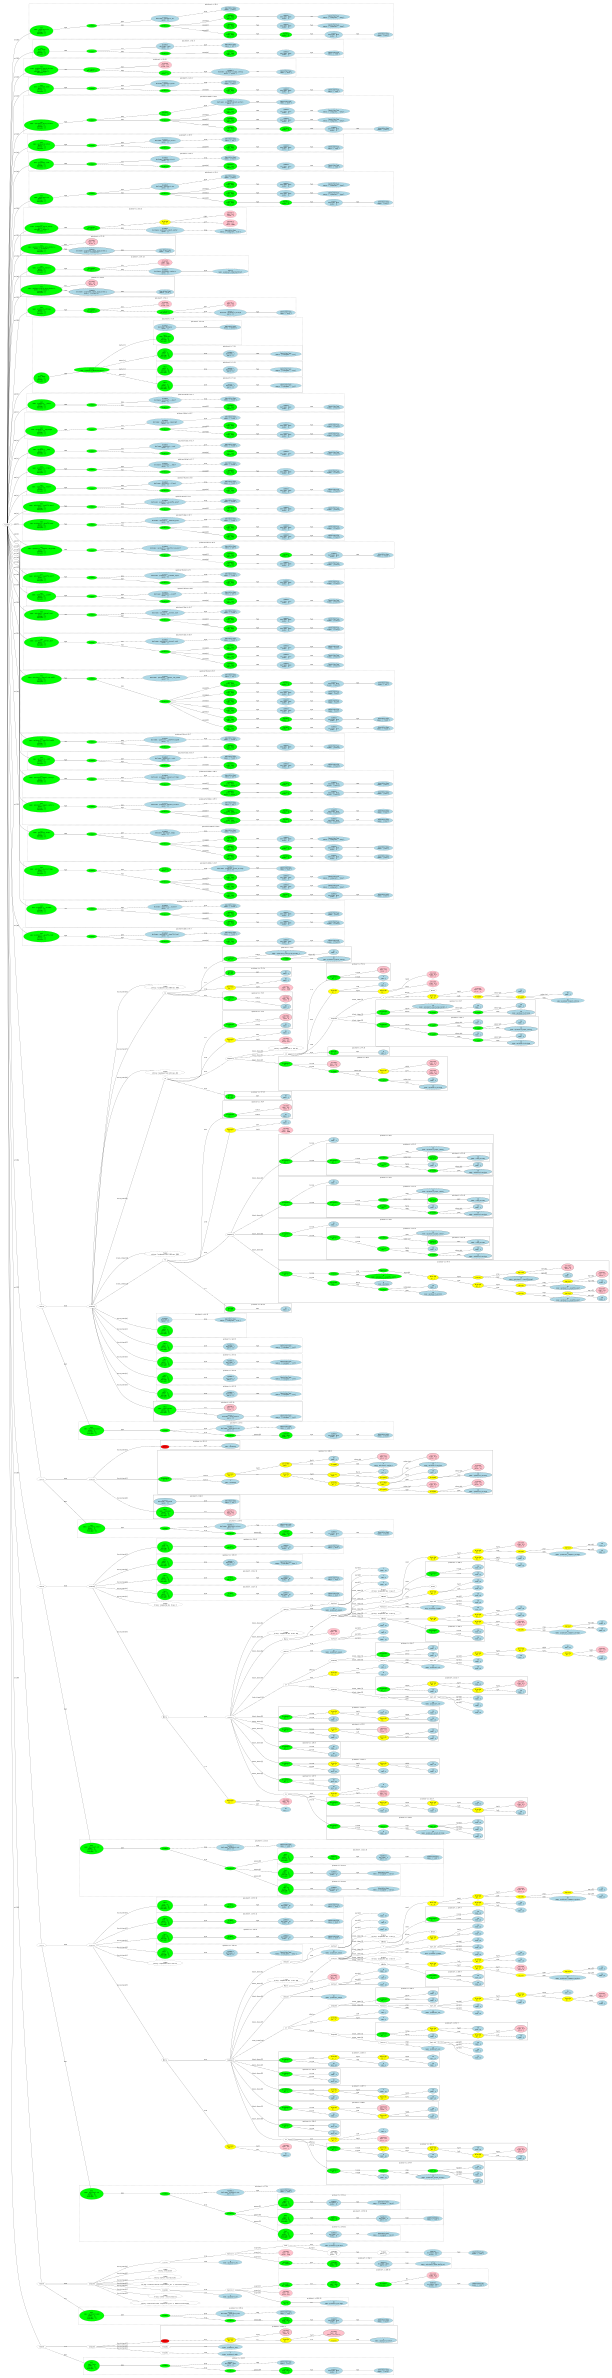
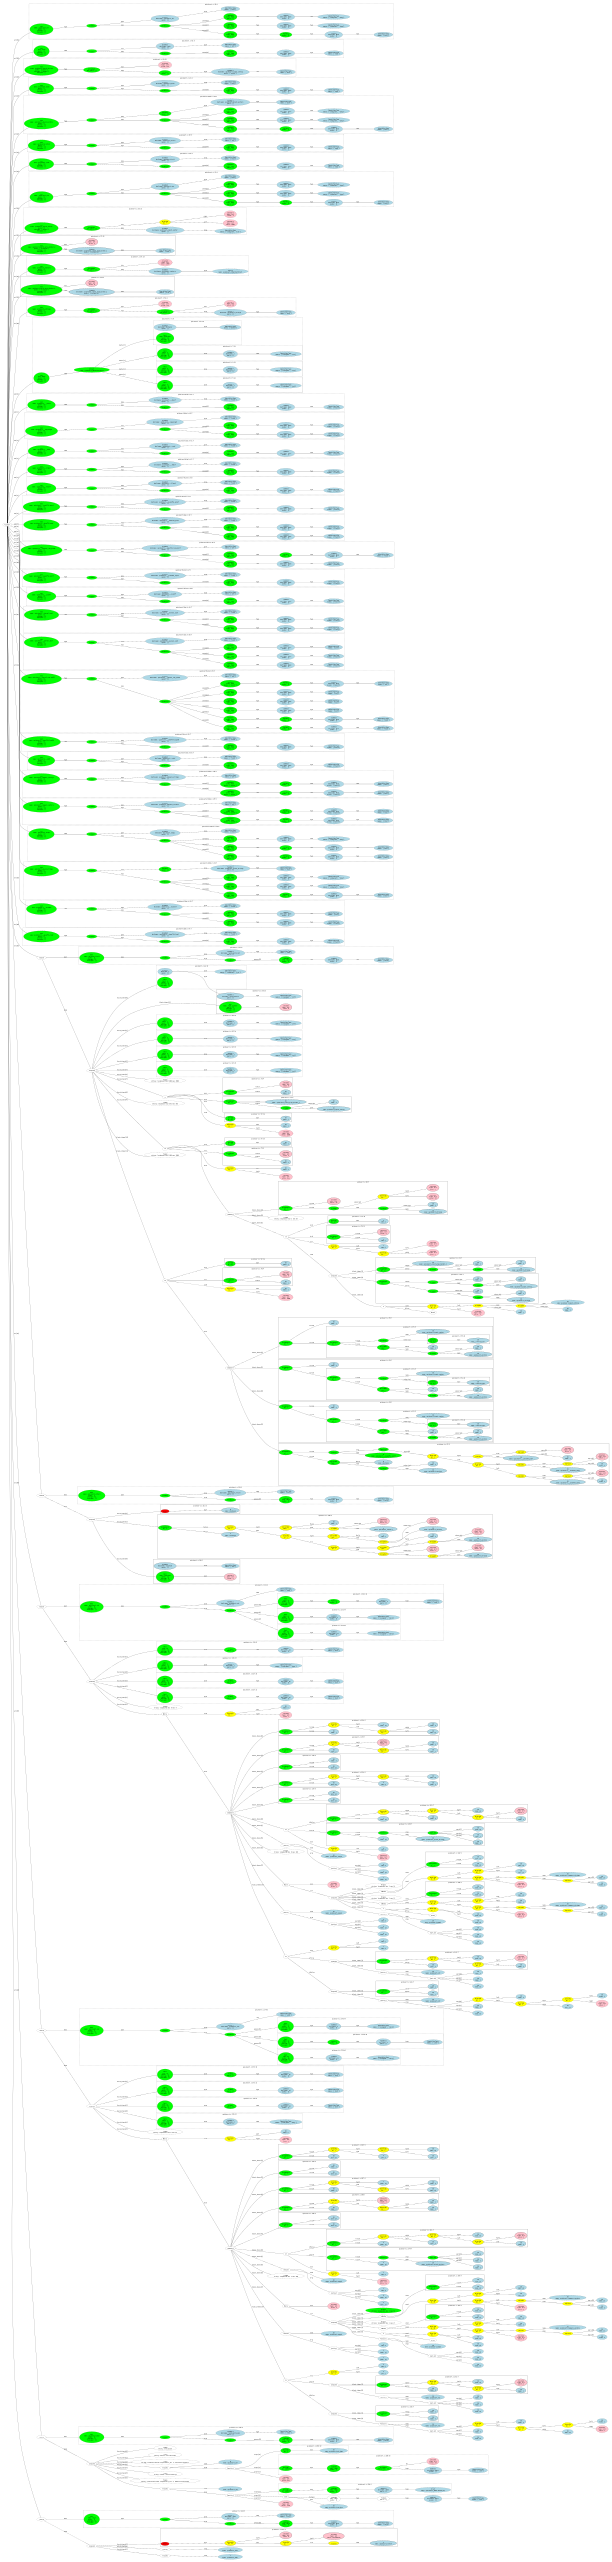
edge "Decl name: read_counter quals: [] storage: [] funcspec: []" -- "TypeDecl declname: read_counter quals: []": now "TypeDecl declname: i quals: []" -- "TypeDecl declname: read_counter quals: []"
node "Pragma string: loopbound min 1 max 51": fillcolor white -> green
